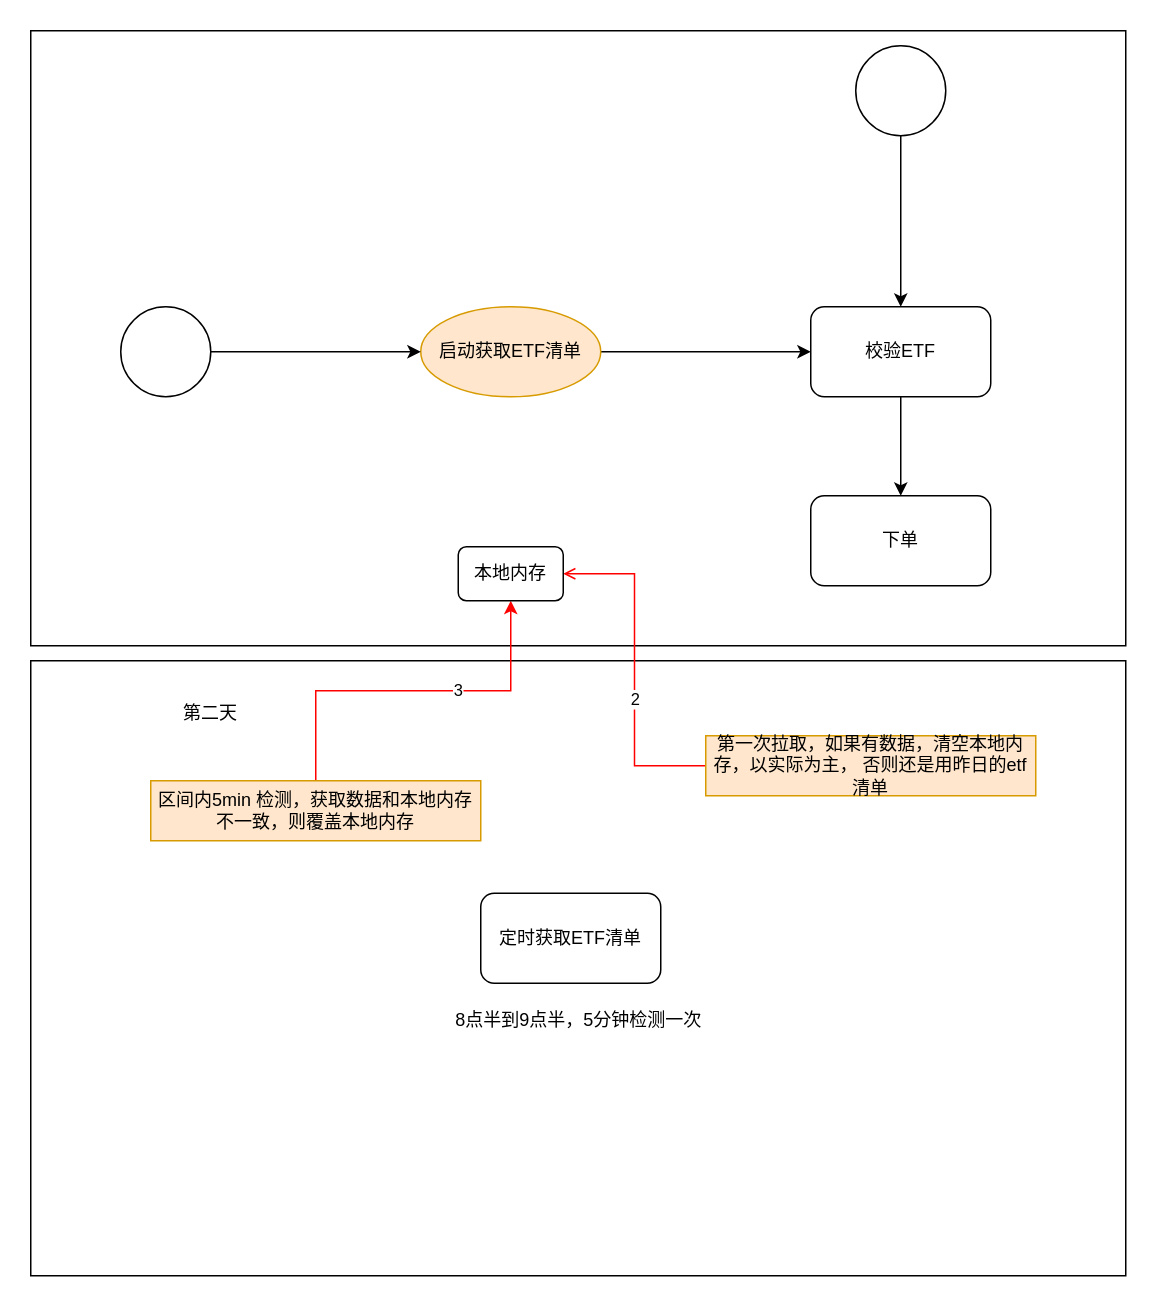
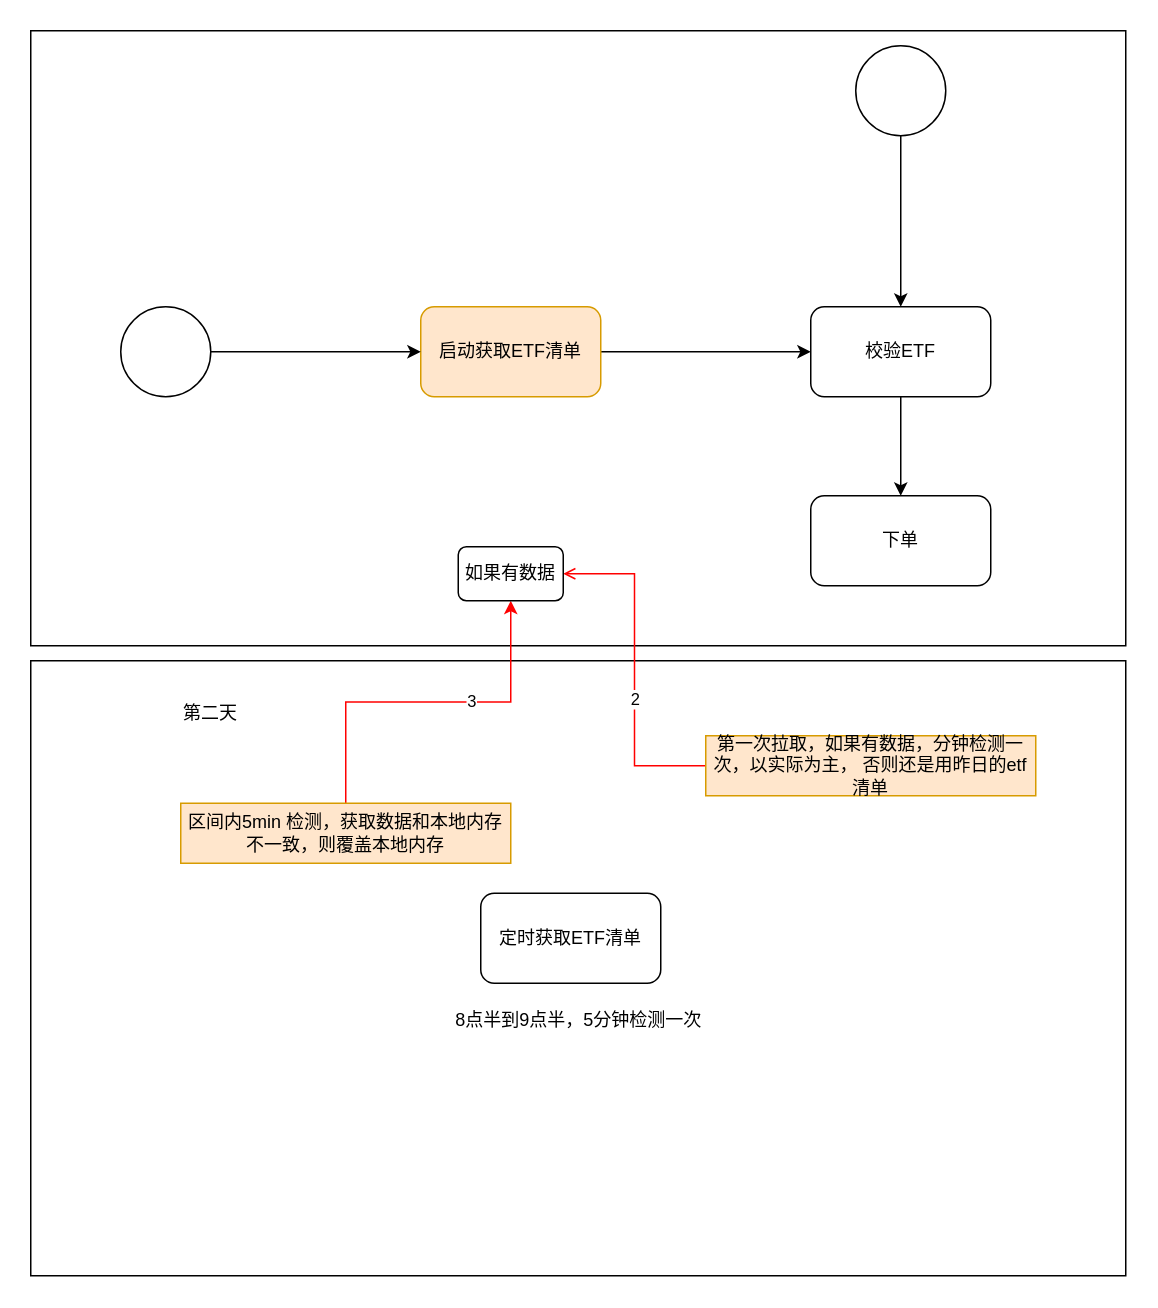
node "启动获取ETF清单": shape ellipse -> rounded rectangle
node "本地内存": label "本地内存" -> "如果有数据"
node "第一次拉取，如果有数据，清空本地内存，以实际为主， 否则还是用昨日的etf清单": label "第一次拉取，如果有数据，清空本地内存，以实际为主， 否则还是用昨日的etf清单" -> "第一次拉取，如果有数据，分钟检测一次，以实际为主， 否则还是用昨日的etf清单"
node "区间内5min 检测，获取数据和本地内存不一致，则覆盖本地内存": moved (316, 811) -> (346, 833)
